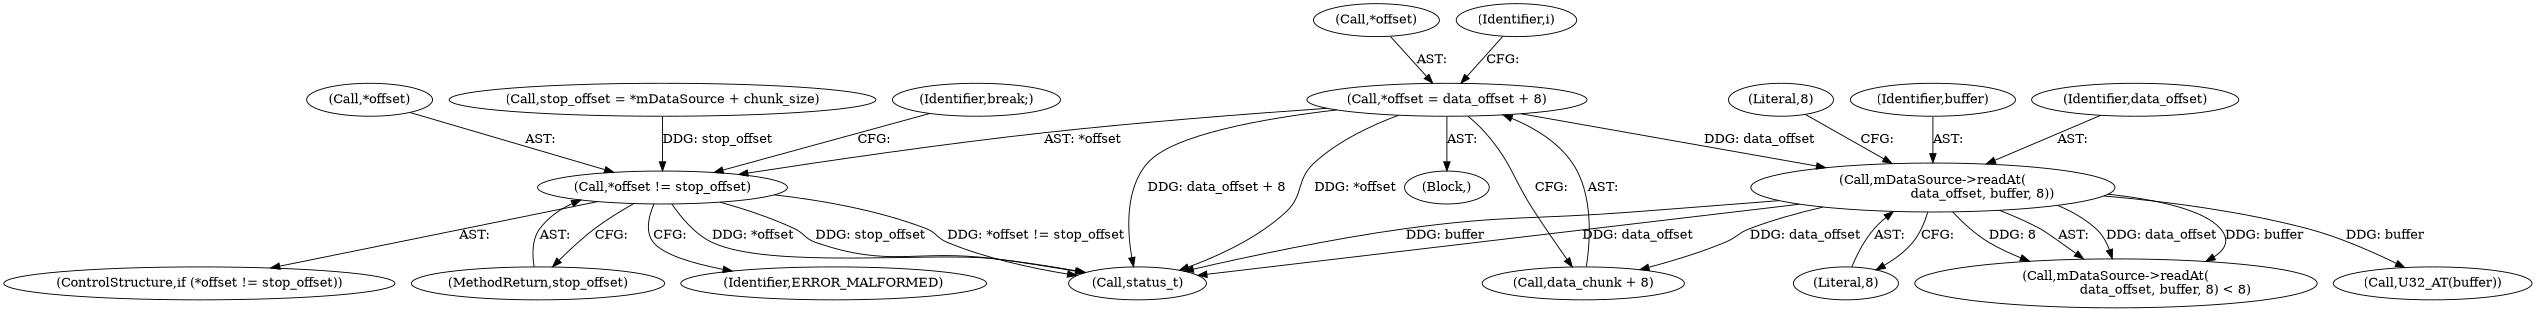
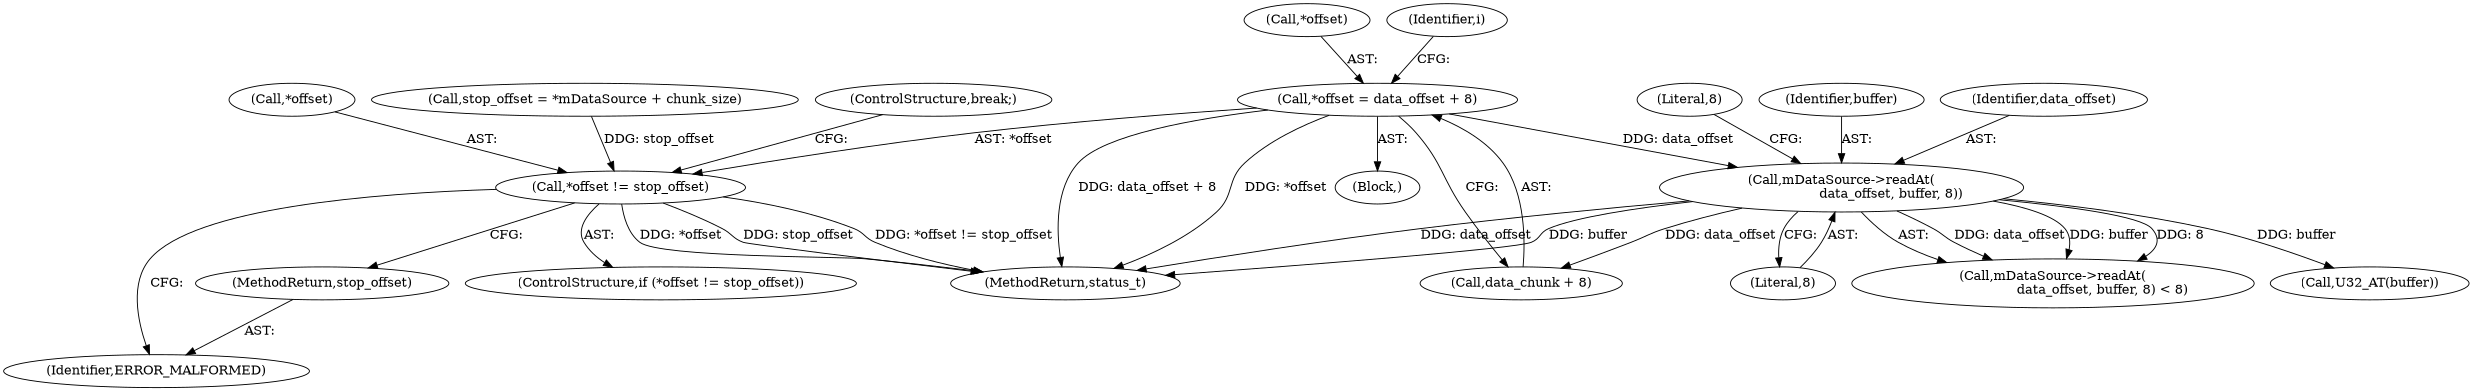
node "(Identifier,break;)": label "(Identifier,break;)" -> "(ControlStructure,break;)"
edge "(MethodReturn,stop_offset)" -> "(Call,*offset != stop_offset)": now "(MethodReturn,stop_offset)" -> "(Identifier,ERROR_MALFORMED)"
node "(Call,status_t)": label "(Call,status_t)" -> "(MethodReturn,status_t)"
